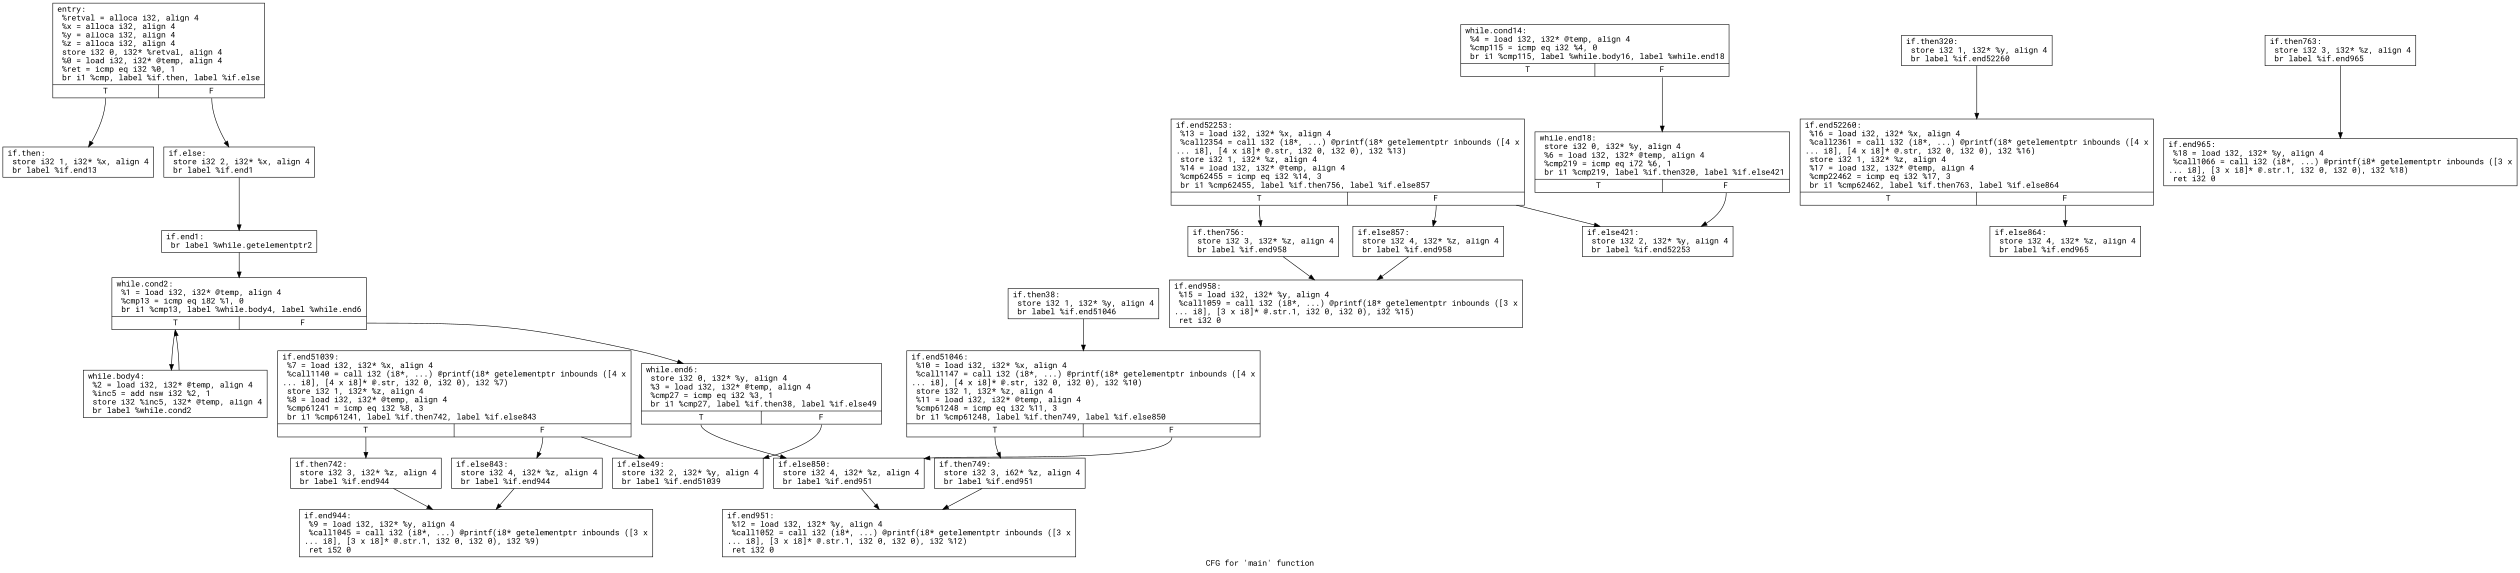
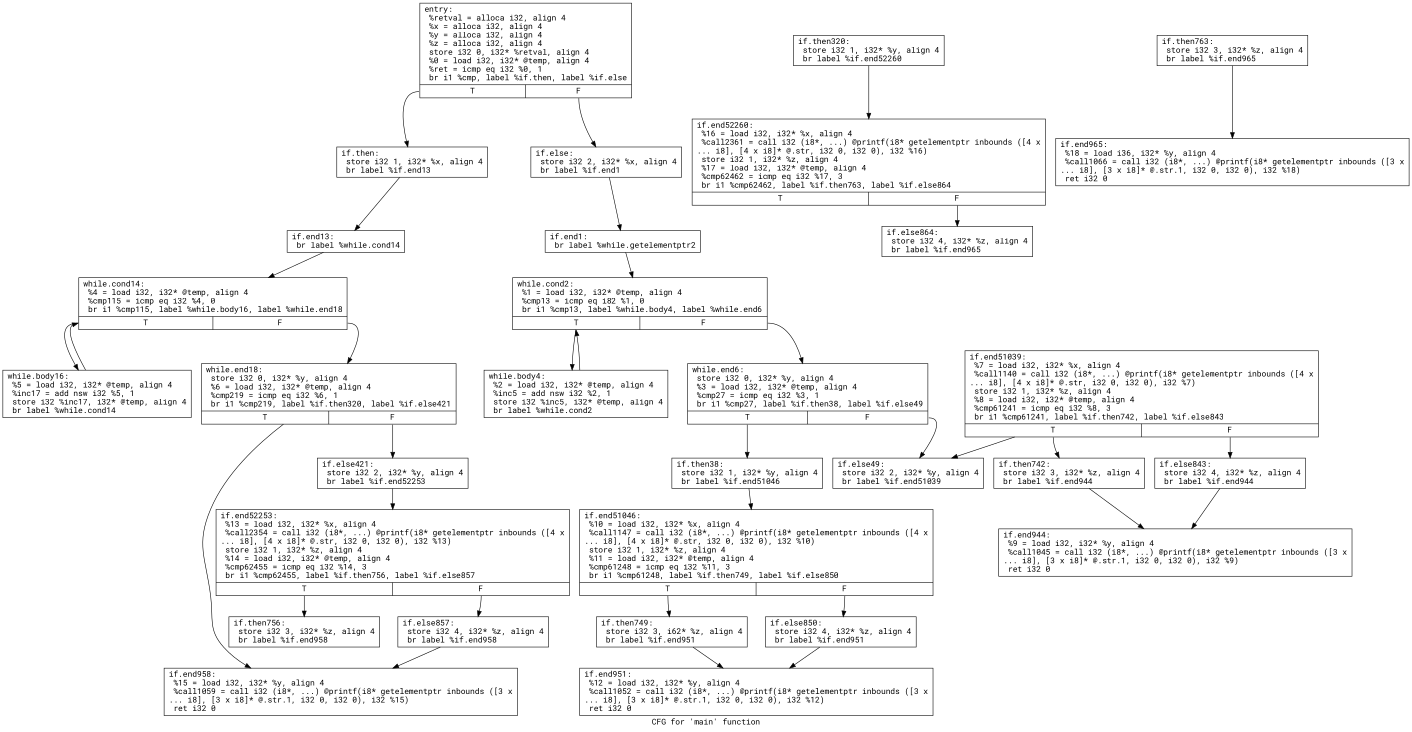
node "if.end965:": text "%18 = load i32, i32* %y, align 4" -> "%18 = load i36, i32* %y, align 4"
node "while.end18:": text "%cmp219 = icmp eq i72 %6, 1" -> "%cmp219 = icmp eq i32 %6, 1"
node "if.end52260:": text "%cmp22462 = icmp eq i32 %17, 3" -> "%cmp62462 = icmp eq i32 %17, 3"
edge "if.end52253:" -> "if.else421:": reversed
node "if.end13:": added
edge "if.then756:" -> "if.end958:": now "while.end18:" -> "if.end958:"
node "while.body16:": added
edge "while.end6:" -> "if.else850:": now "while.end6:" -> "if.then38:"
node "if.end944:": text "ret i52 0" -> "ret i32 0"
